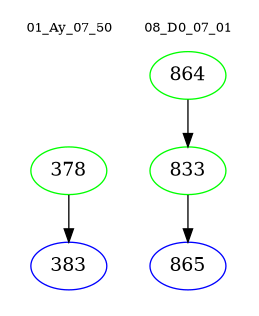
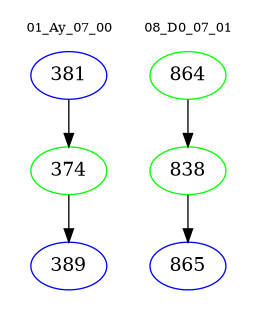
cluster "01_Ay_07_50": label "01_Ay_07_50" -> "01_Ay_07_00"
node "381": added
node "378": label "378" -> "374"
node "833": label "833" -> "838"
node "383": label "383" -> "389"
